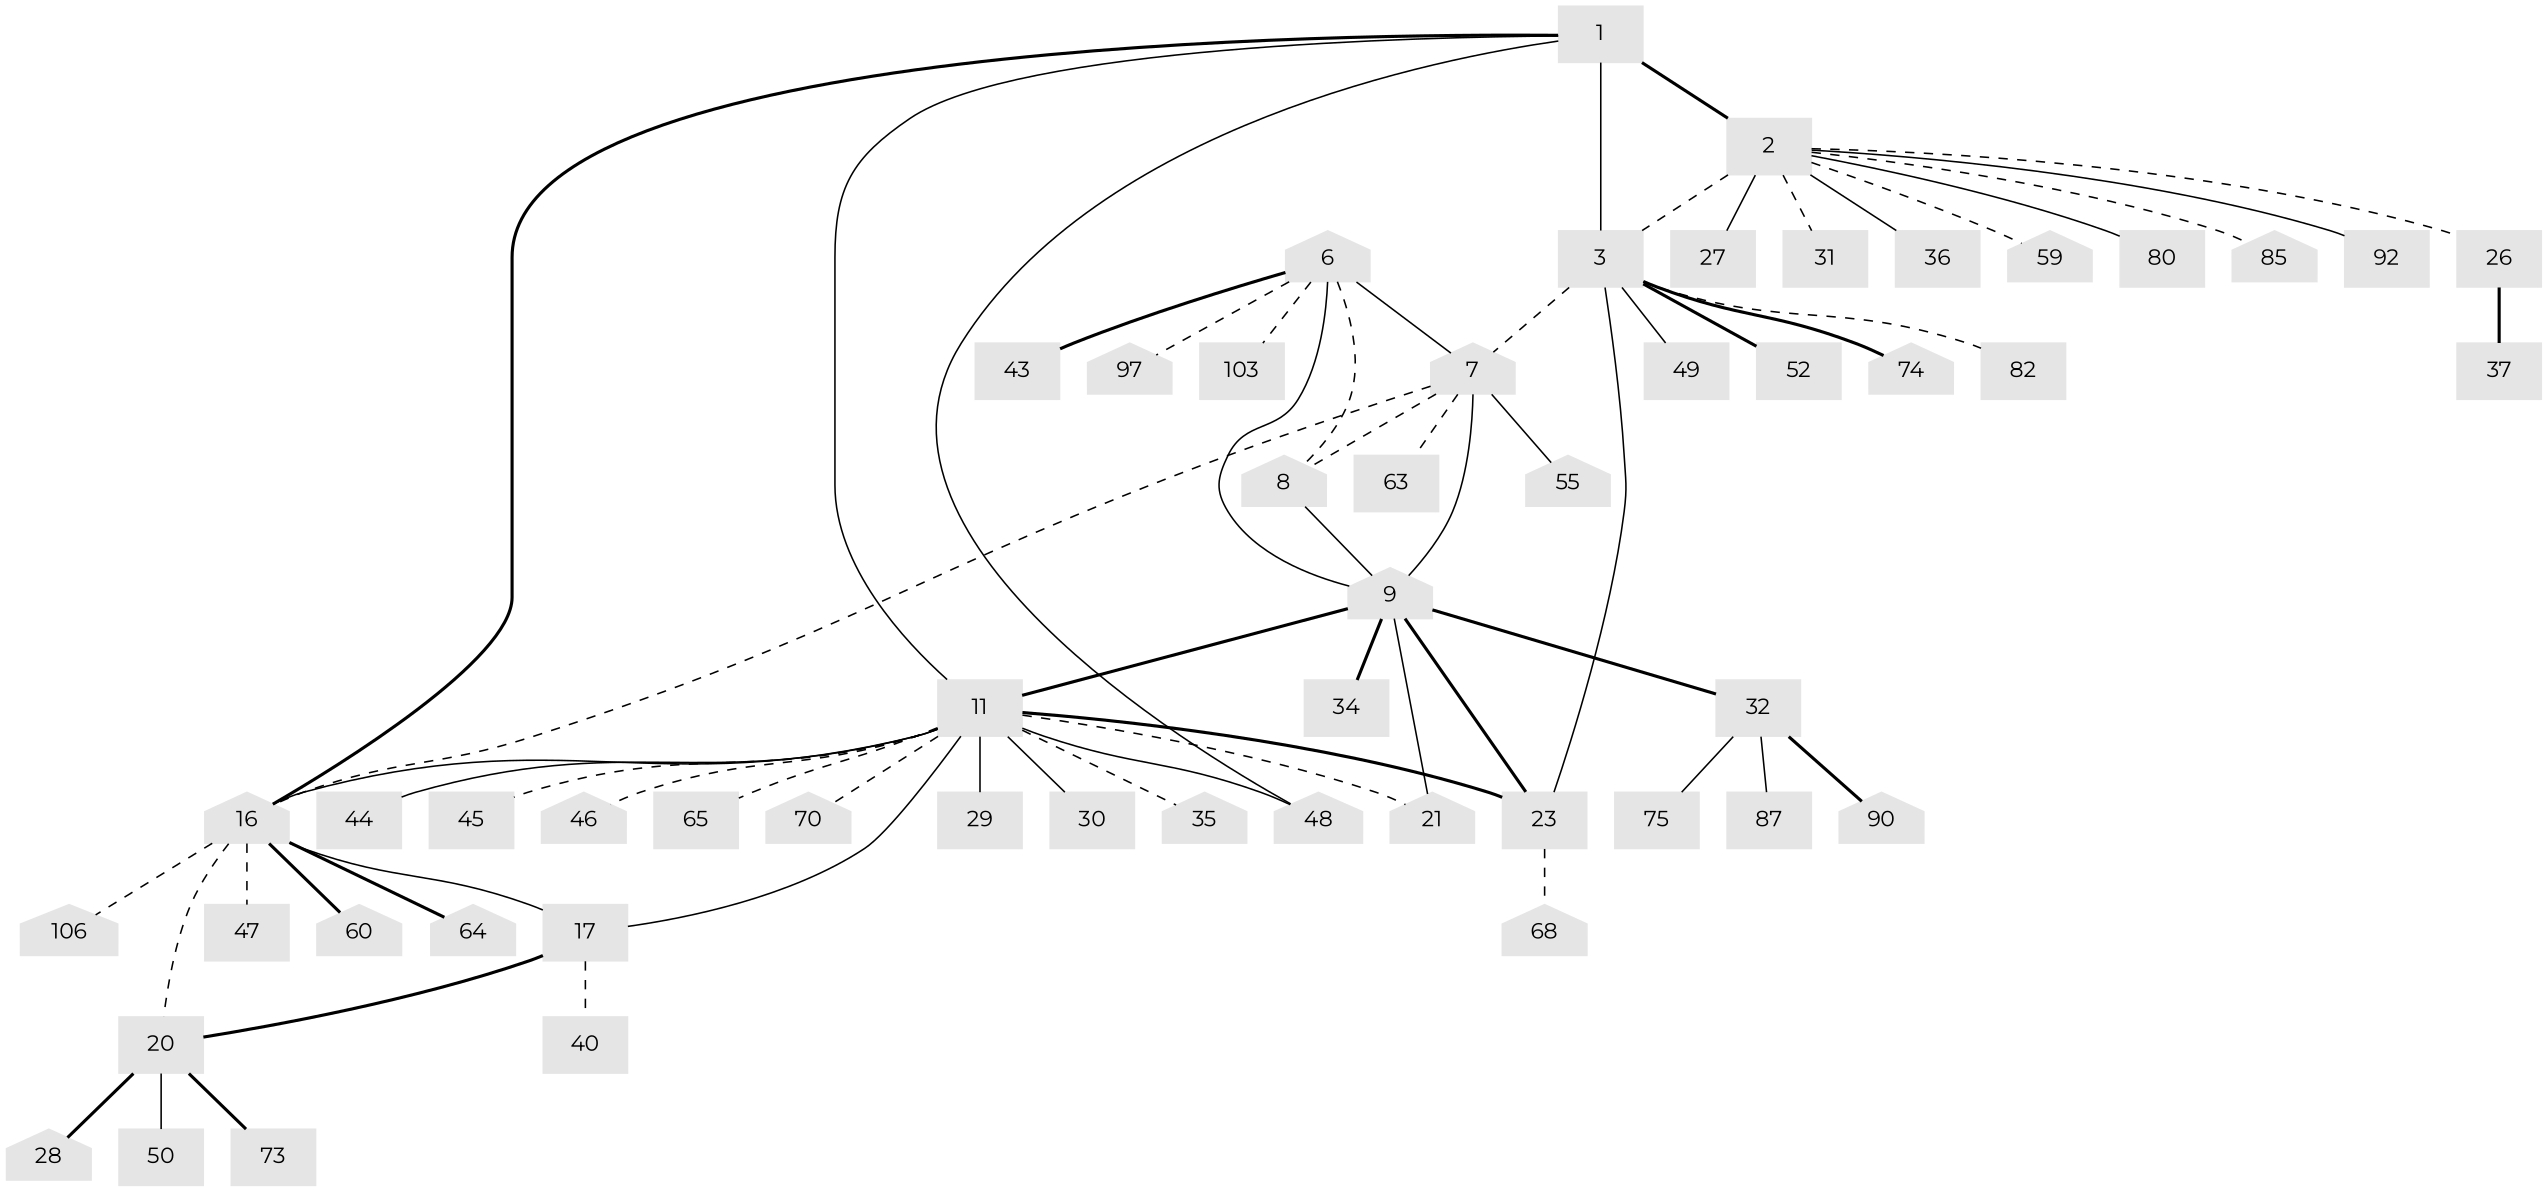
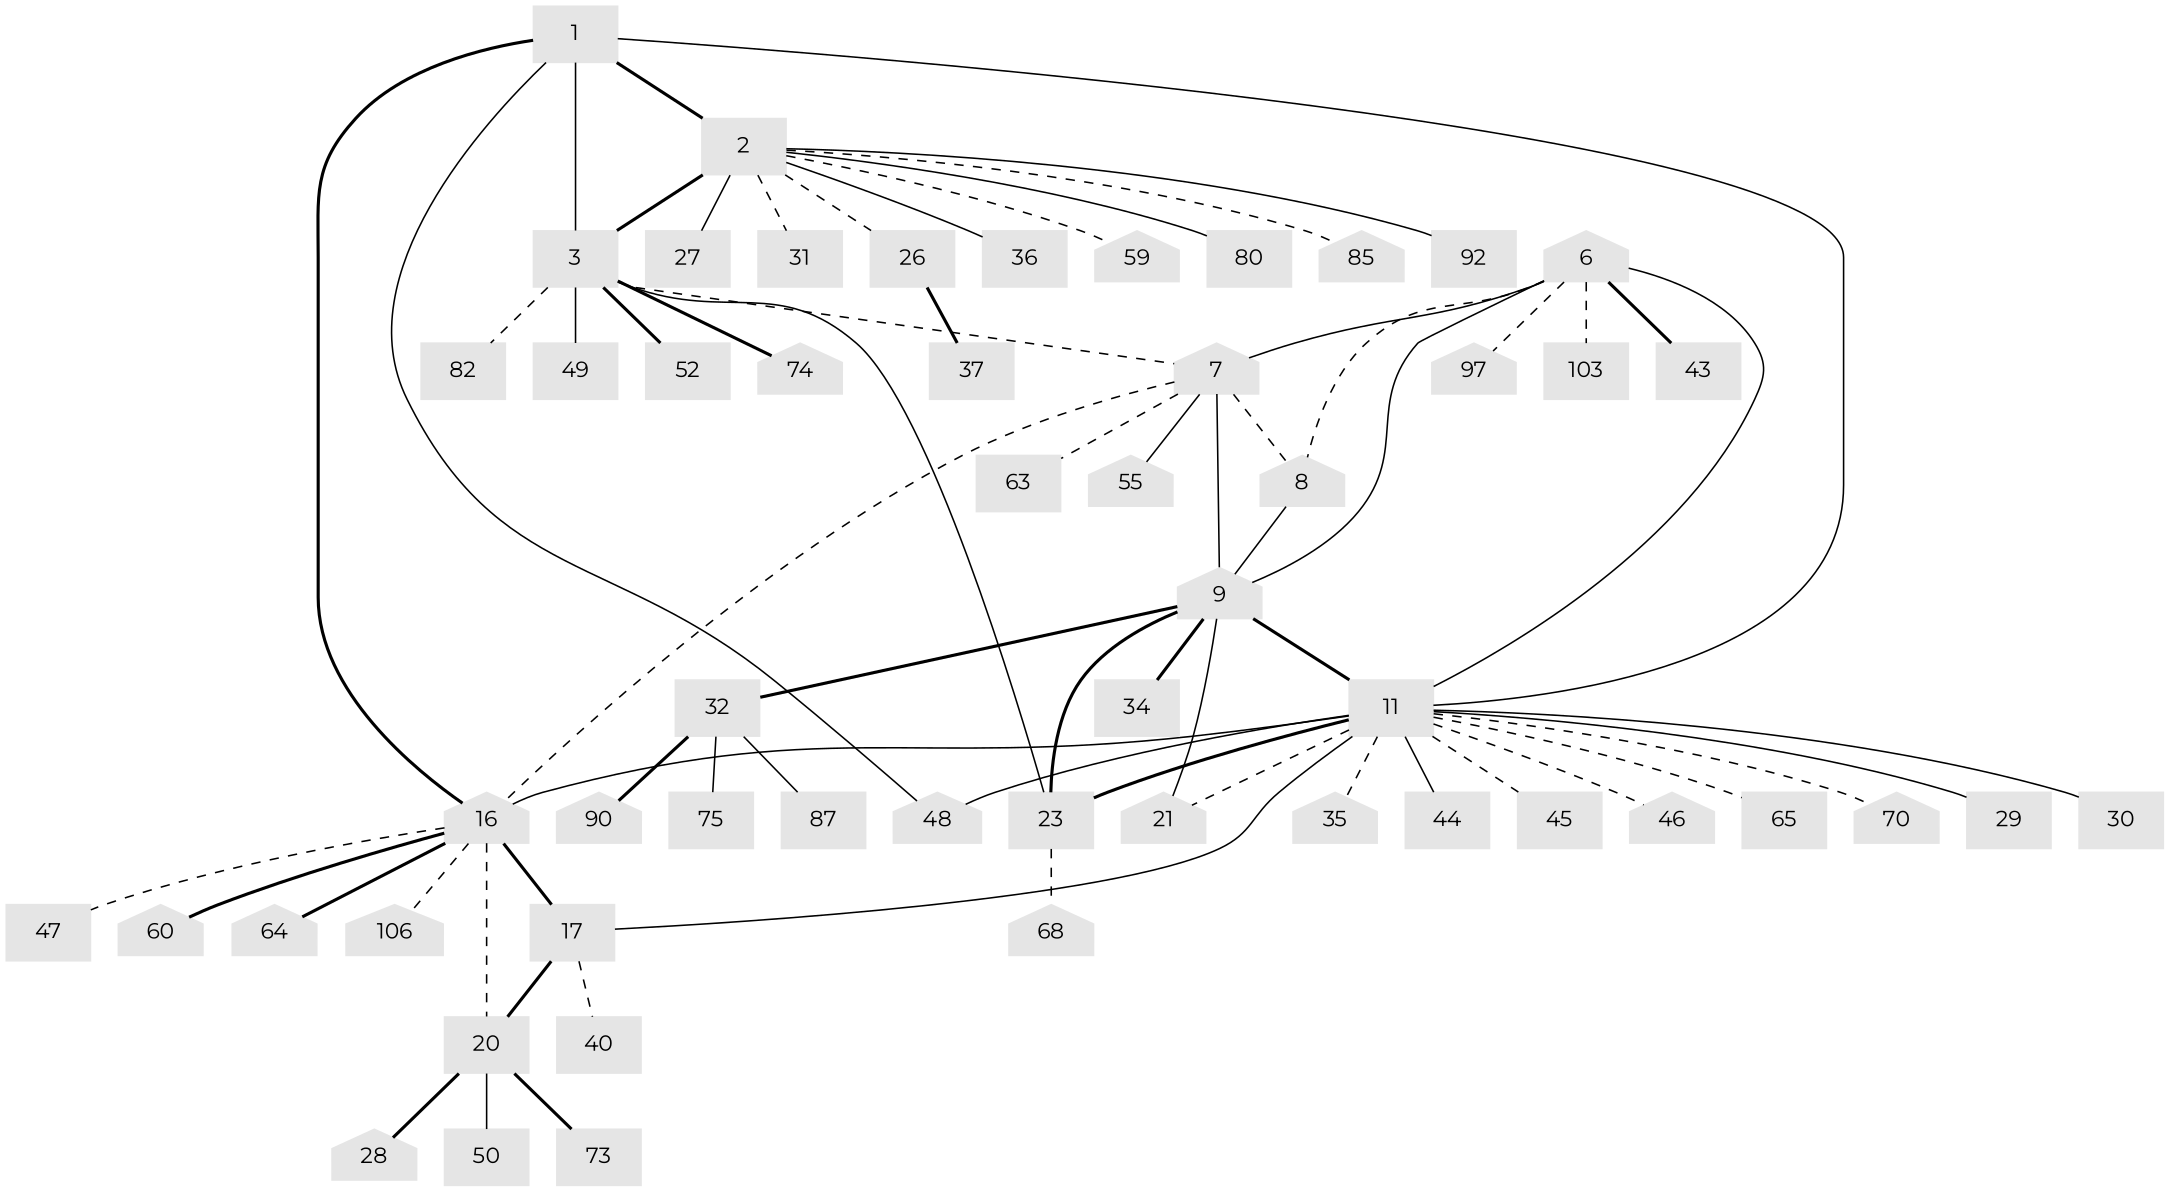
edge "2" -- "3": style dashed -> bold
edge "6" -- "11": added
edge "16" -- "17": style solid -> bold
